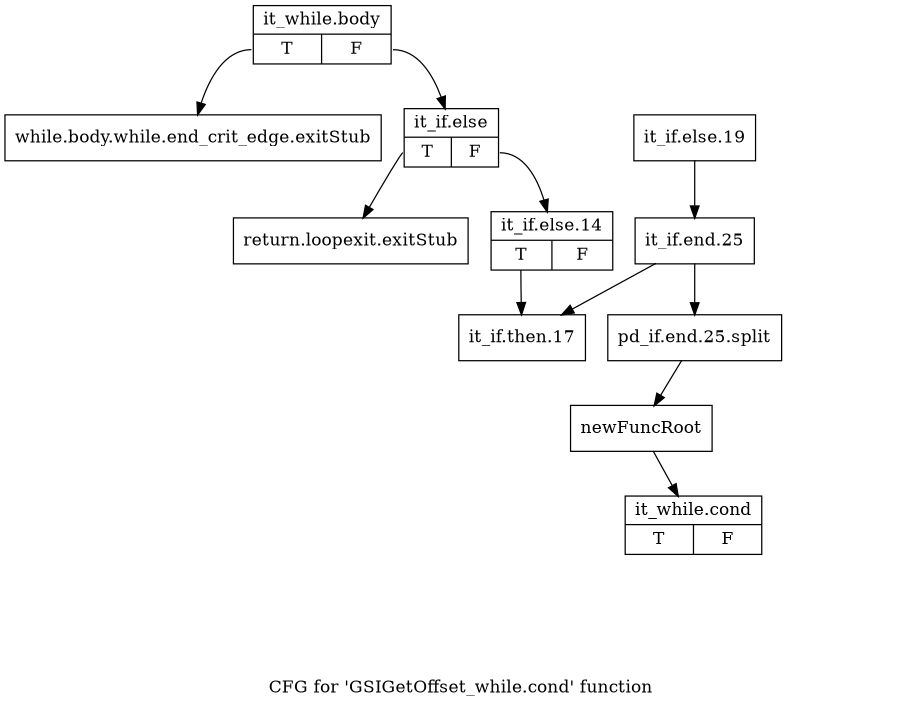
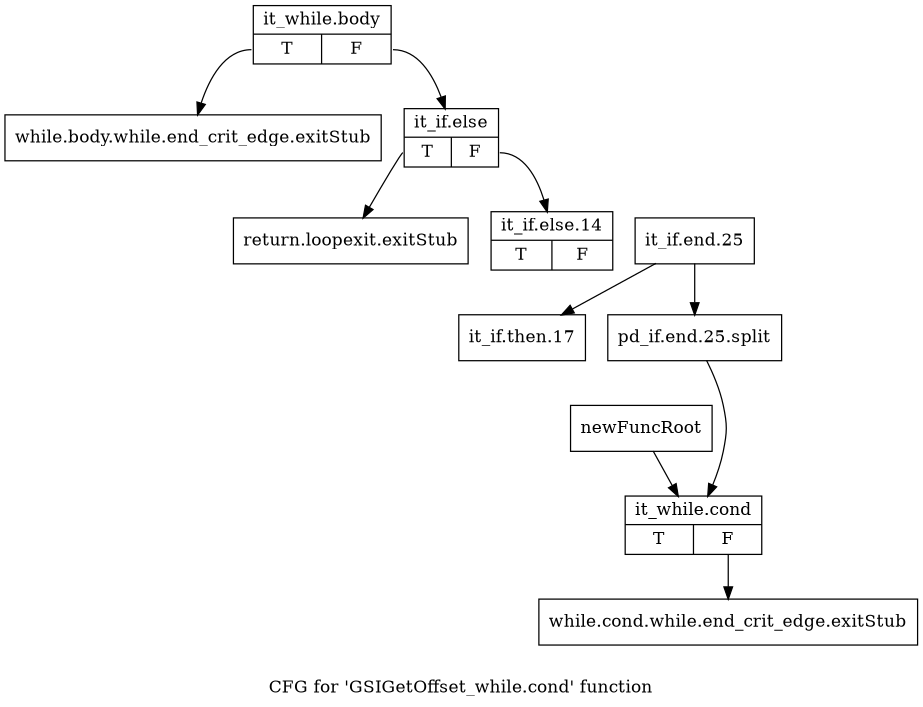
node "it_if.else.19": removed
edge "it_if.else.14" -> "it_if.then.17": removed
edge "pd_if.end.25.split" -> "newFuncRoot": now "pd_if.end.25.split" -> "it_while.cond"
node "while.cond.while.end_crit_edge.exitStub": added
